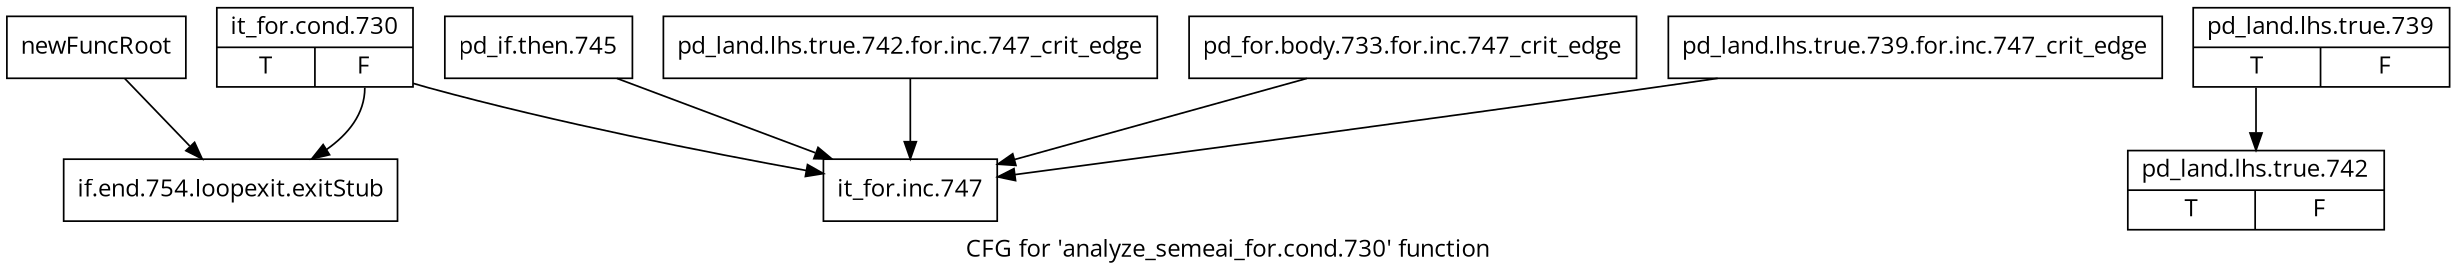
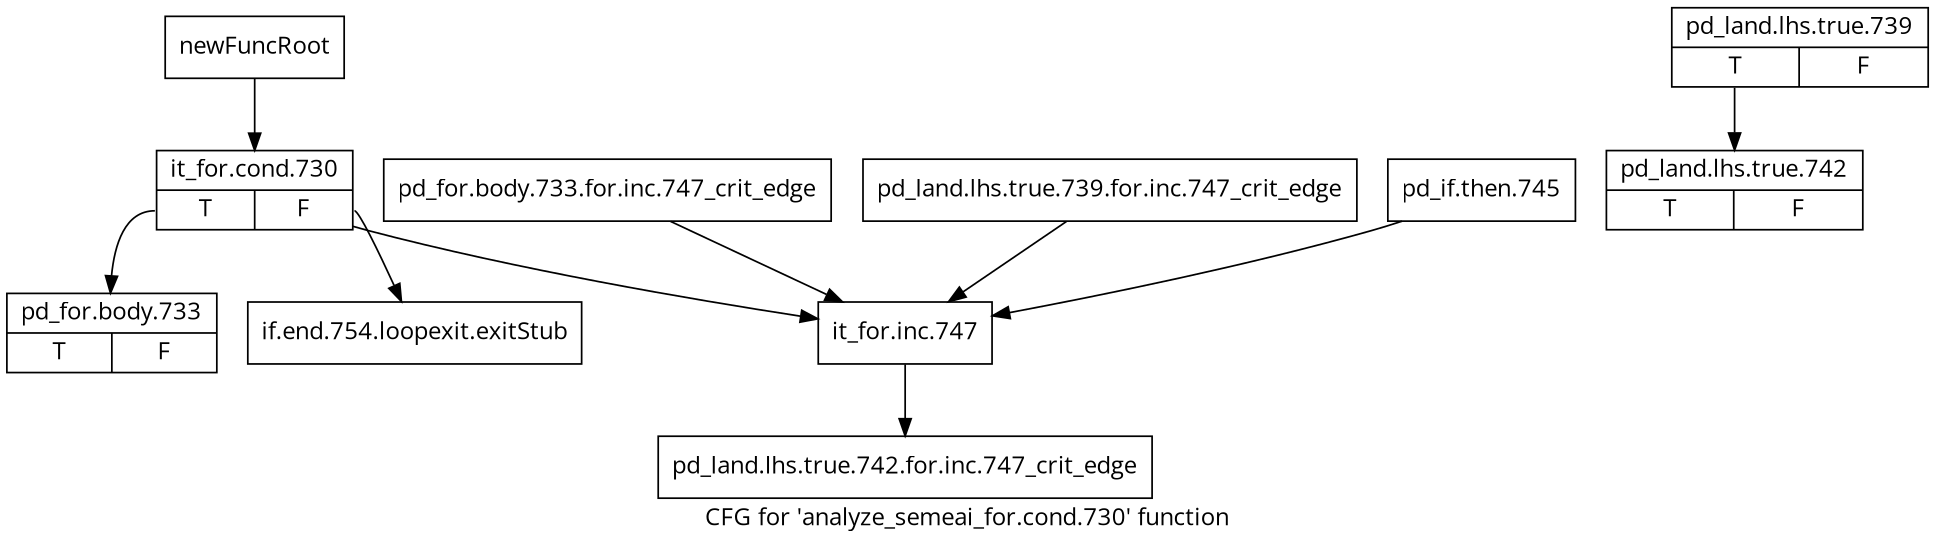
edge "pd_land.lhs.true.742.for.inc.747_crit_edge" -> "it_for.inc.747": reversed
edge "newFuncRoot" -> "if.end.754.loopexit.exitStub": now "newFuncRoot" -> "it_for.cond.730"
node "pd_for.body.733": added
